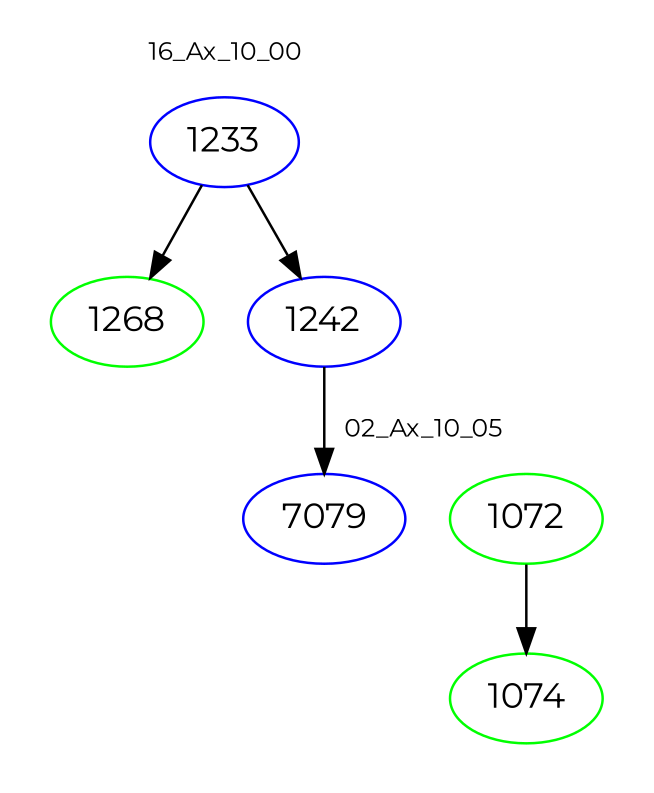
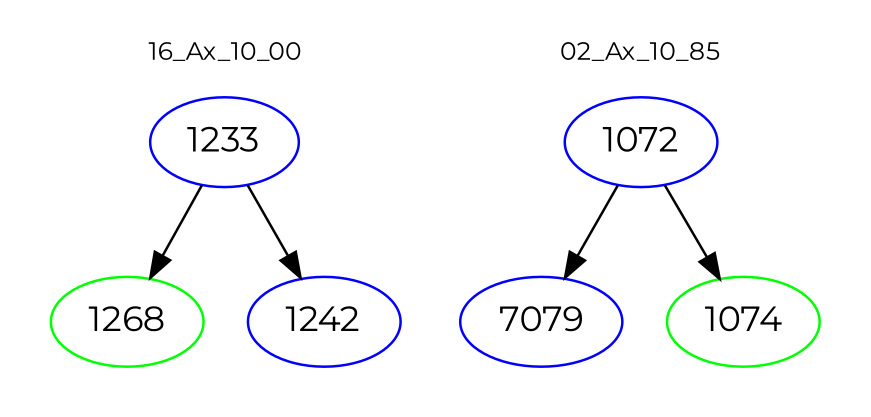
edge "1242" -> "7079": now "1072" -> "7079"
cluster "02_Ax_10_05": label "02_Ax_10_05" -> "02_Ax_10_85"
node "1072": color green -> blue
